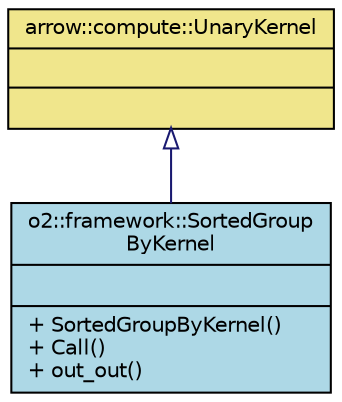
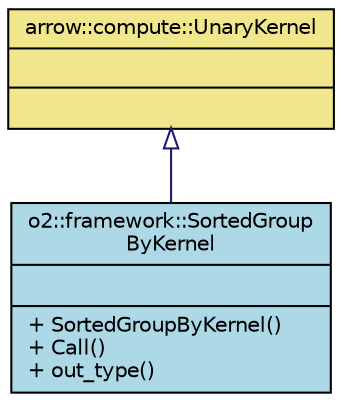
node "o2::framework::SortedGroup": text "+ out_out()" -> "+ out_type()"
